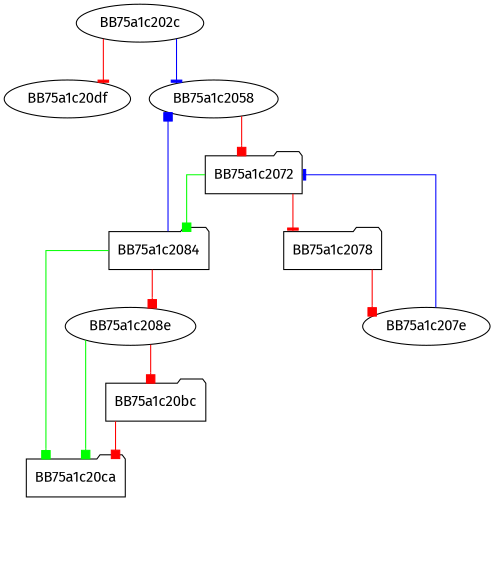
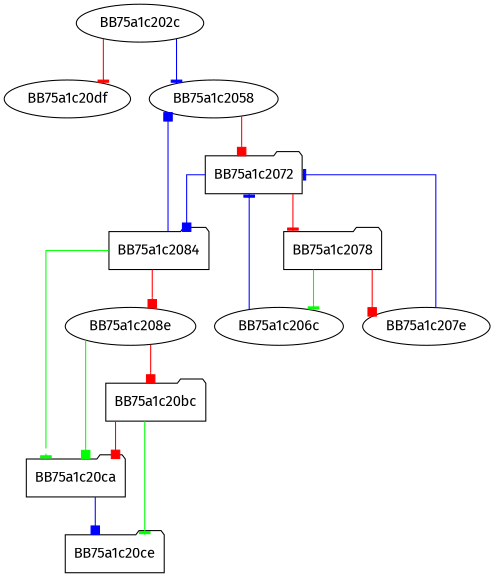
edge "BB75a1c2072" -> "BB75a1c2084": color green -> blue
edge "BB75a1c2084" -> "BB75a1c20ca": arrowhead box -> tee
node "BB75a1c206c": added
node "BB75a1c20ce": added
